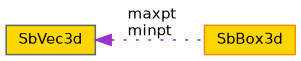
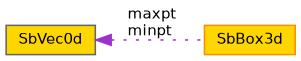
node "SbVec3d": label "SbVec3d" -> "SbVec0d"
